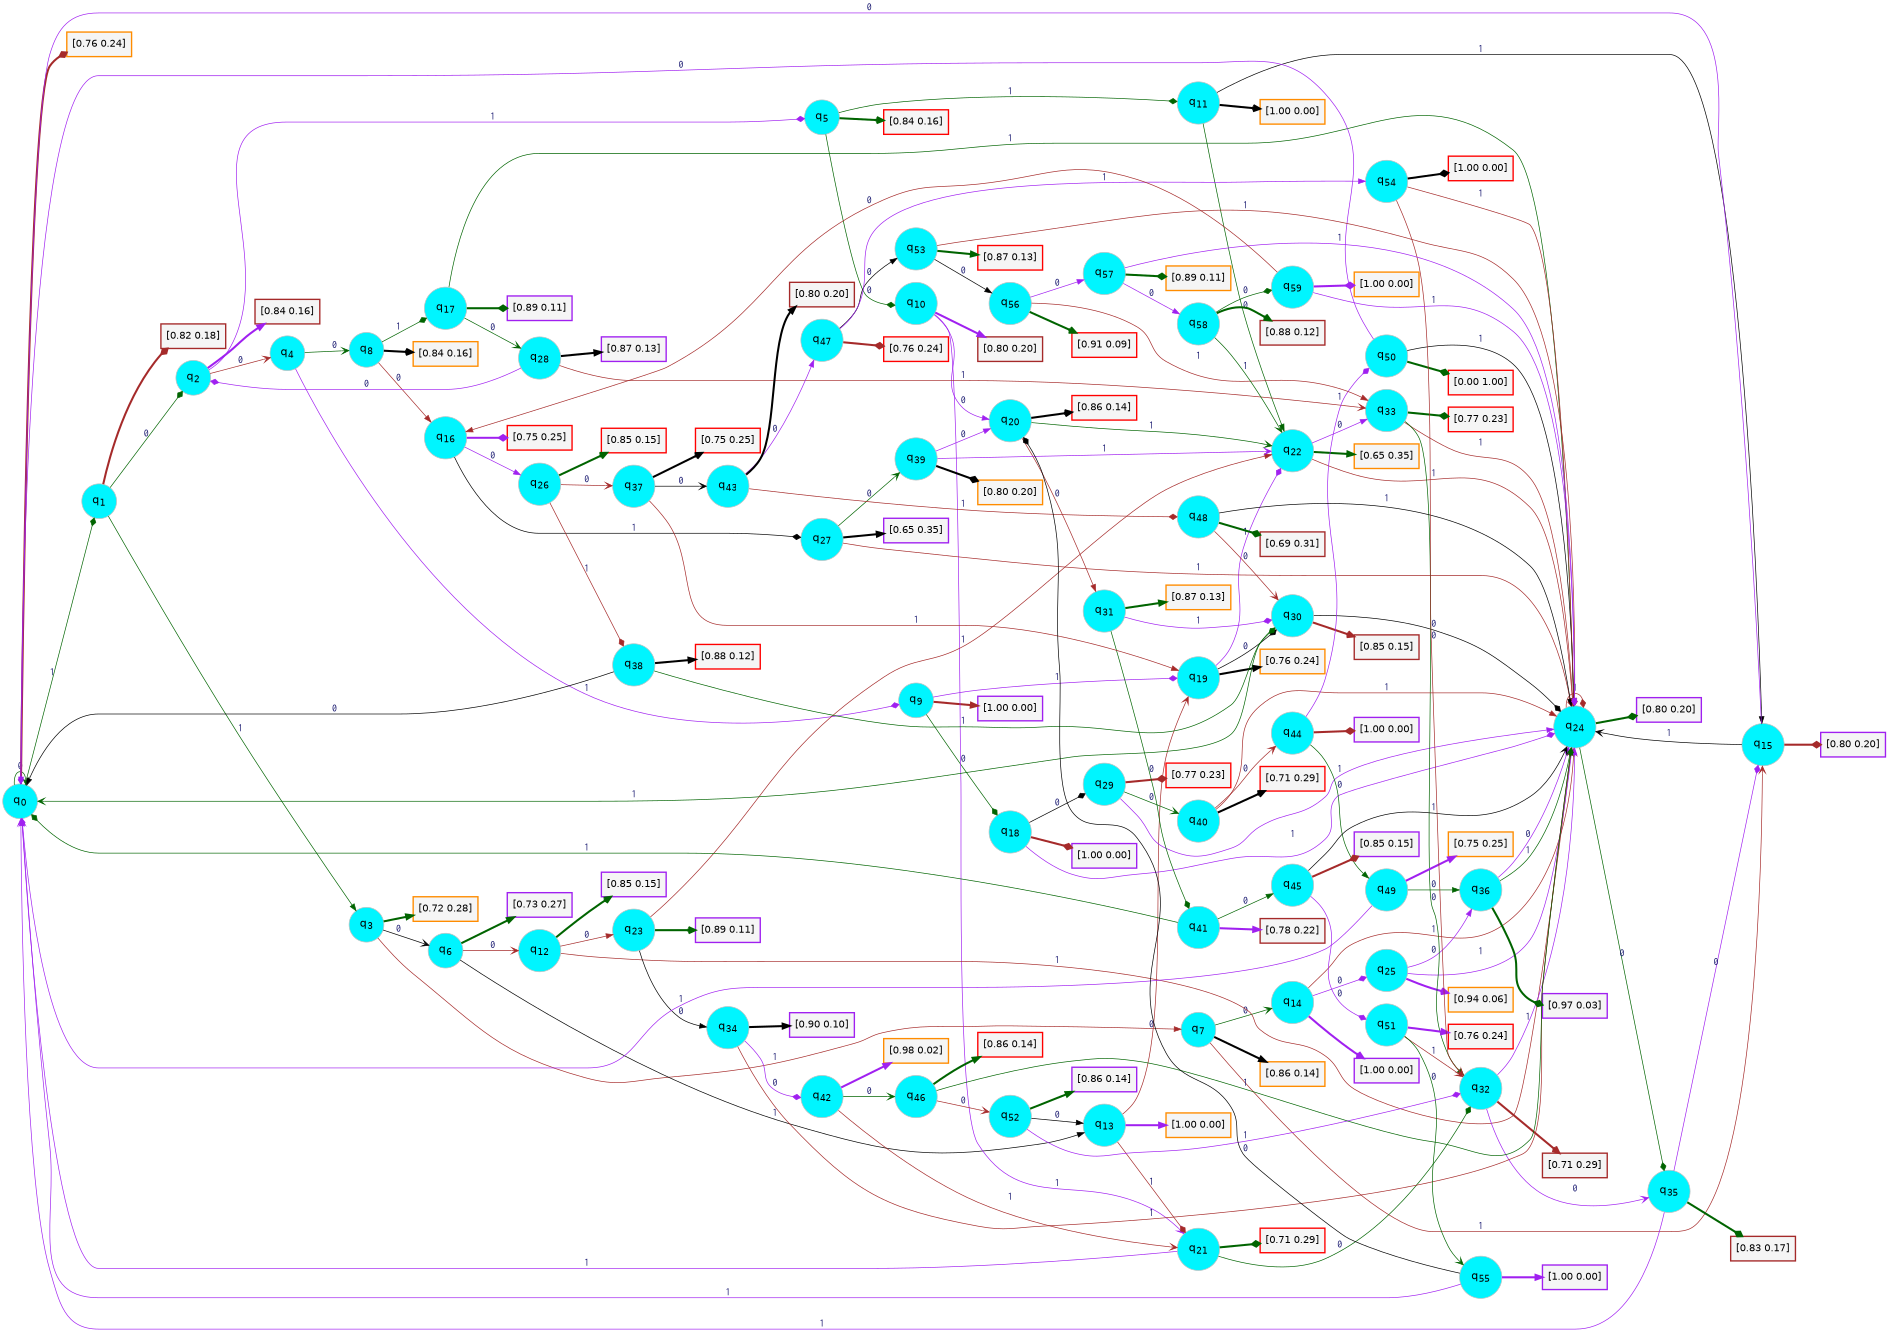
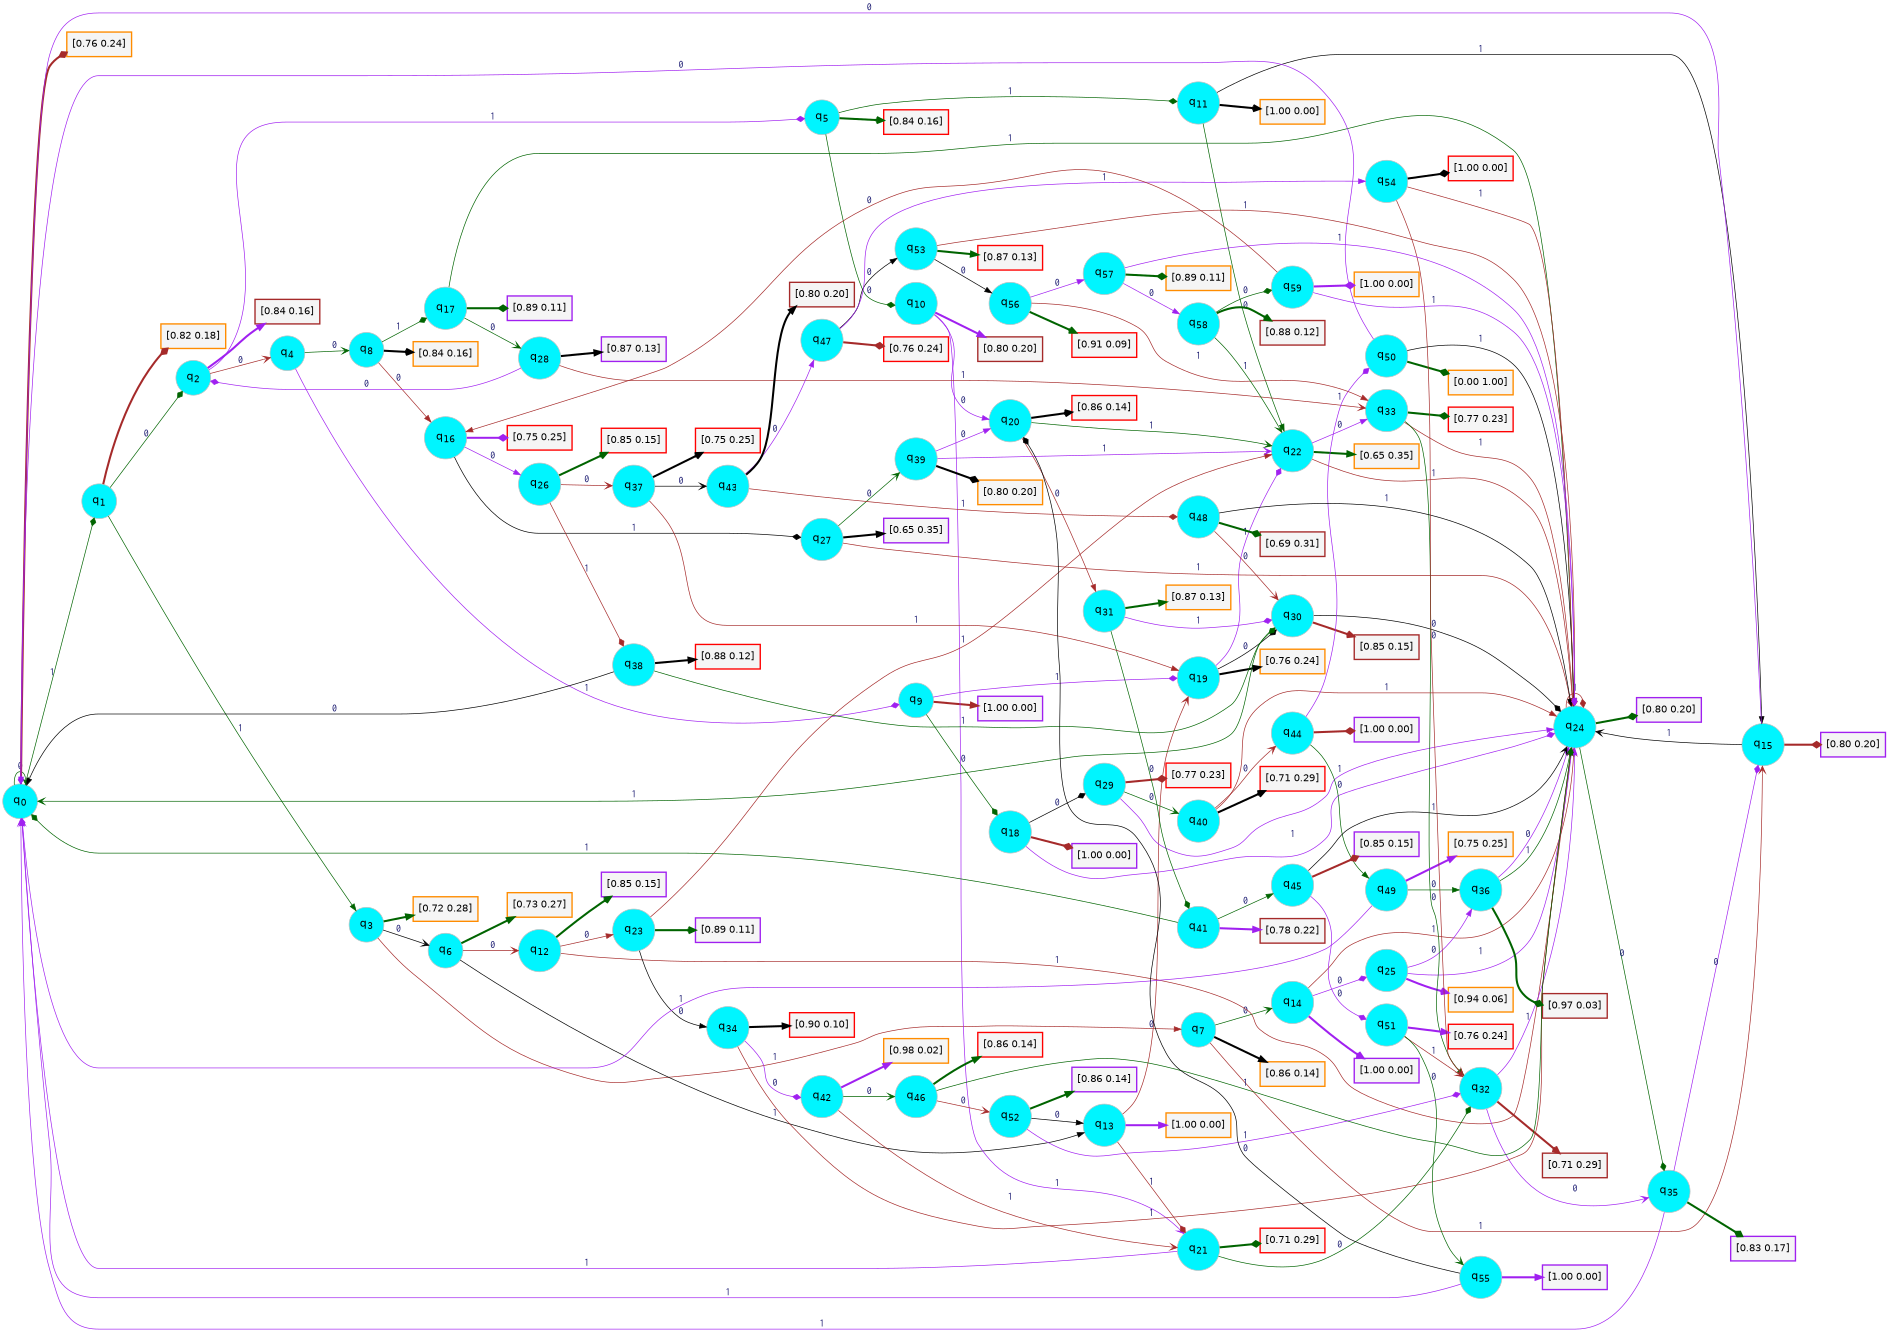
node "[0.82 0.18]": color brown -> darkorange
node "[0.00 1.00]": color red -> darkorange
node "[0.73 0.27]": color purple -> darkorange
node "[0.97 0.03]": color purple -> brown
node "[0.90 0.10]": color purple -> red
node "[0.83 0.17]": color brown -> purple
